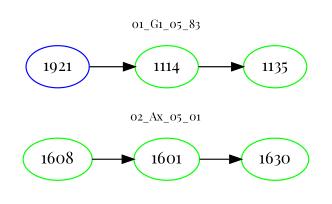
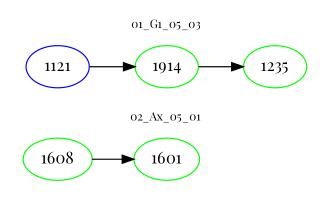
cluster "01_G1_05_83": label "01_G1_05_83" -> "01_G1_05_03"
node "1921": label "1921" -> "1121"
node "1114": label "1114" -> "1914"
node "1135": label "1135" -> "1235"
node "1630": removed
